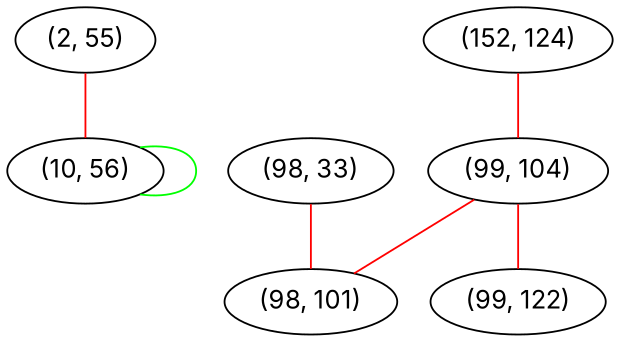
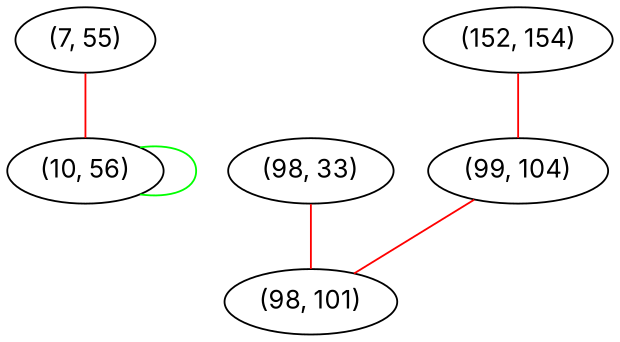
node "(2, 55)": label "(2, 55)" -> "(7, 55)"
node "(152, 124)": label "(152, 124)" -> "(152, 154)"
node "(99, 122)": removed
